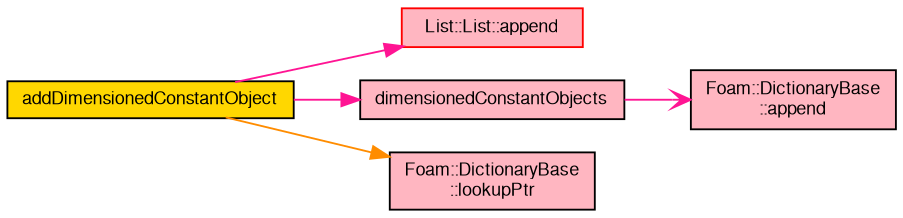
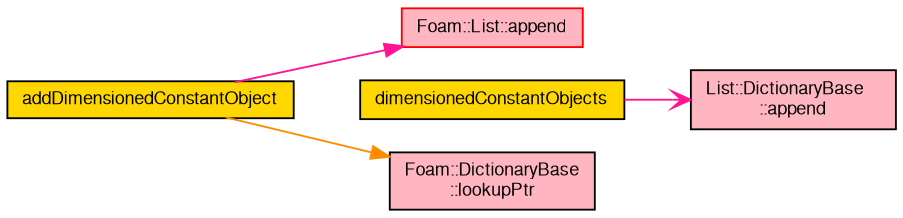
node "List::List::append": label "List::List::append" -> "Foam::List::append"
edge "addDimensionedConstantObject" -> "dimensionedConstantObjects": removed
node "dimensionedConstantObjects": fillcolor lightpink -> gold
node "Foam::DictionaryBase ::append": label "Foam::DictionaryBase ::append" -> "List::DictionaryBase ::append"
